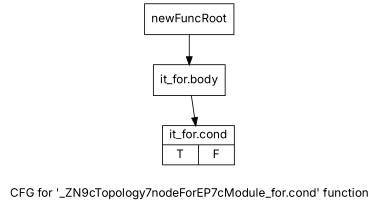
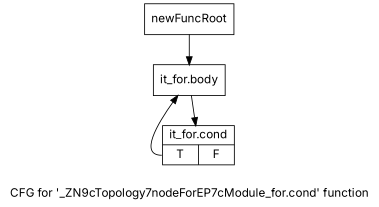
edge "it_for.cond" -> "it_for.body": added
